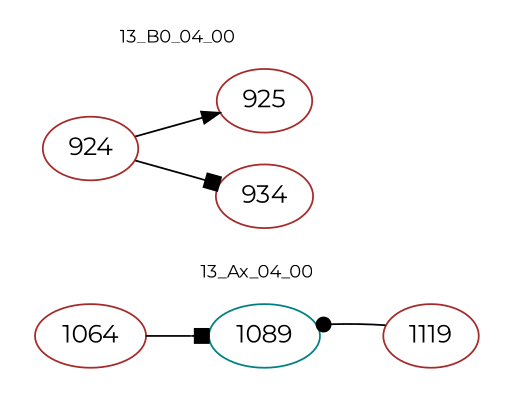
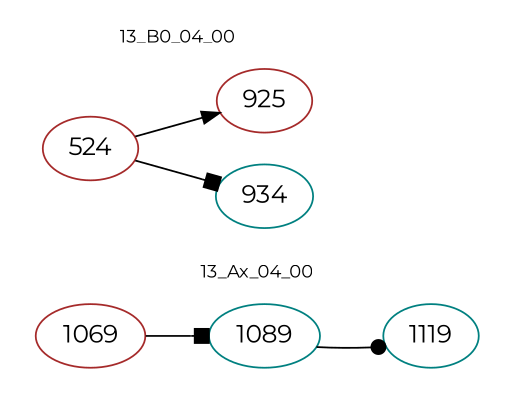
node "924": label "924" -> "524"
node "934": color brown -> teal
edge "1119" -> "1089": reversed
node "1064": label "1064" -> "1069"
node "1119": color brown -> teal
